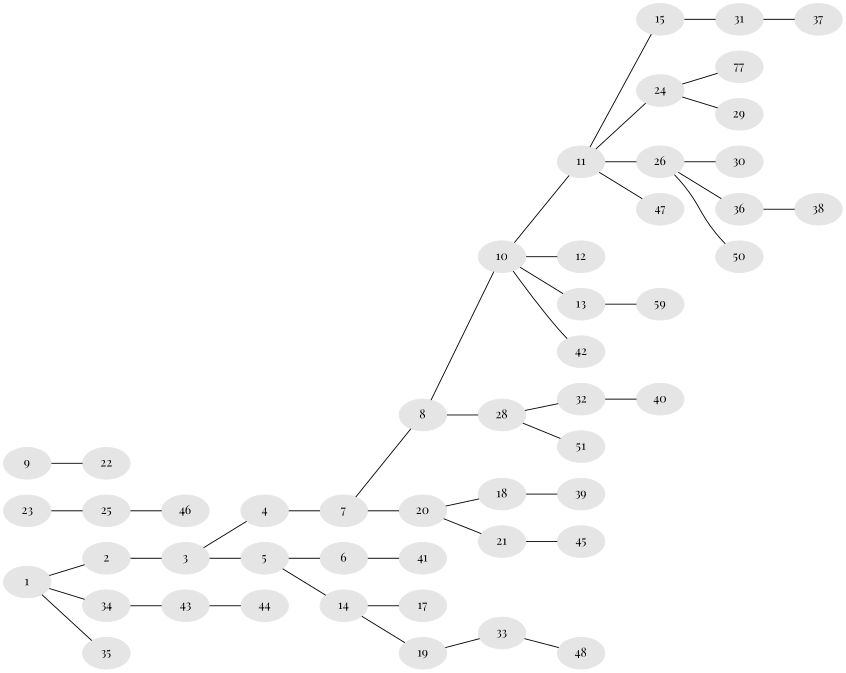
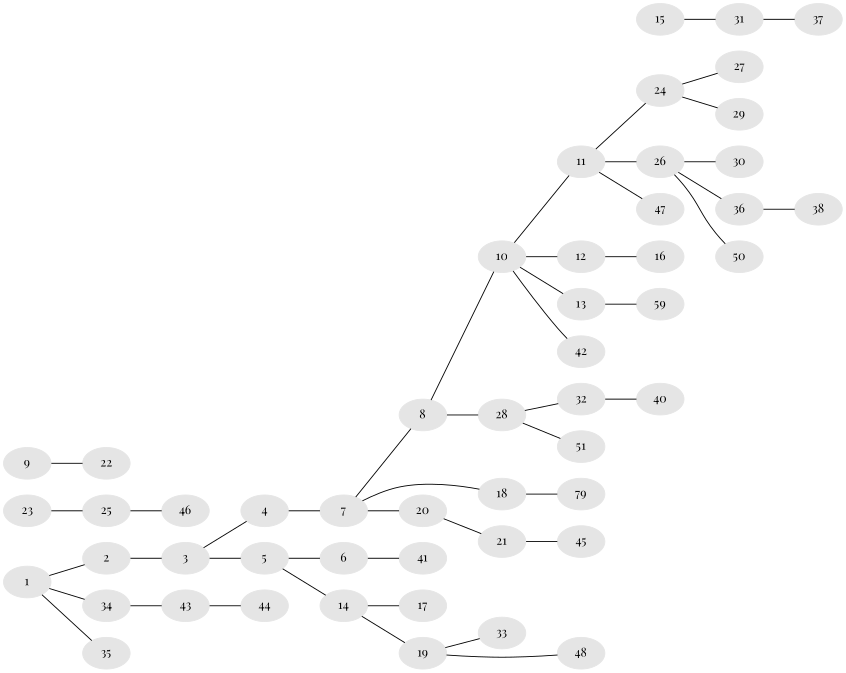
node "77": label "77" -> "27"
edge "15" -- "11": removed
node "16": added
node "39": label "39" -> "79"
edge "18" -- "20": now "18" -- "7"
edge "33" -- "48": now "19" -- "48"
